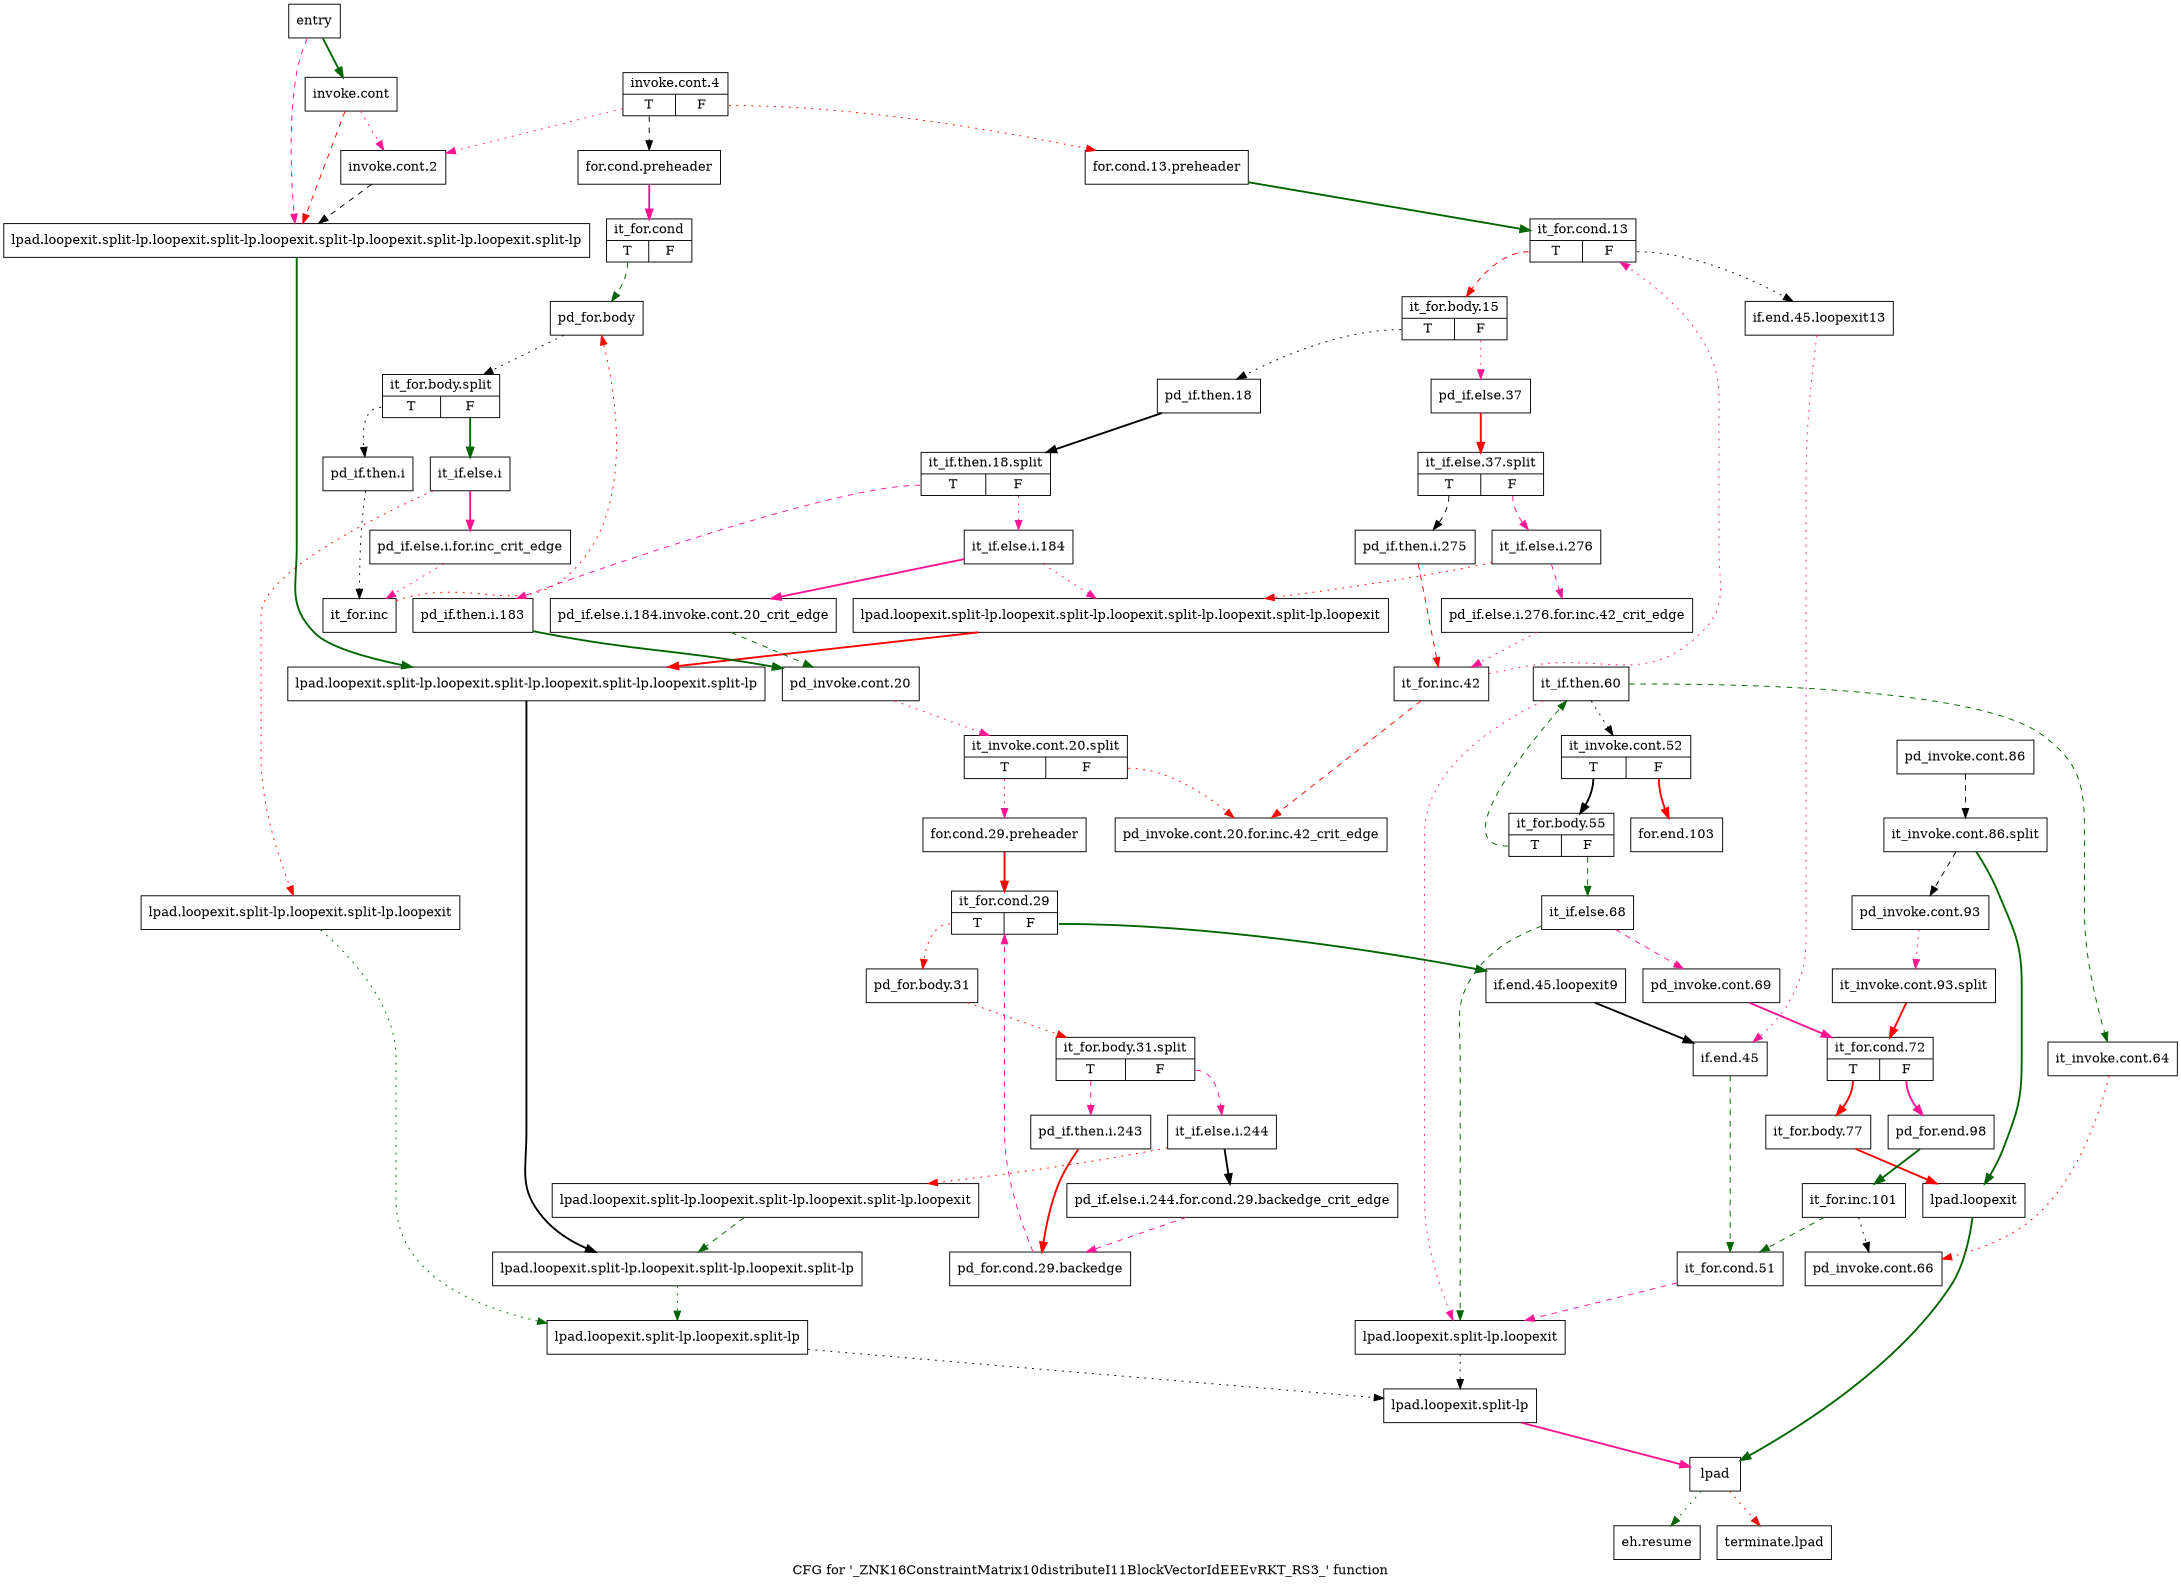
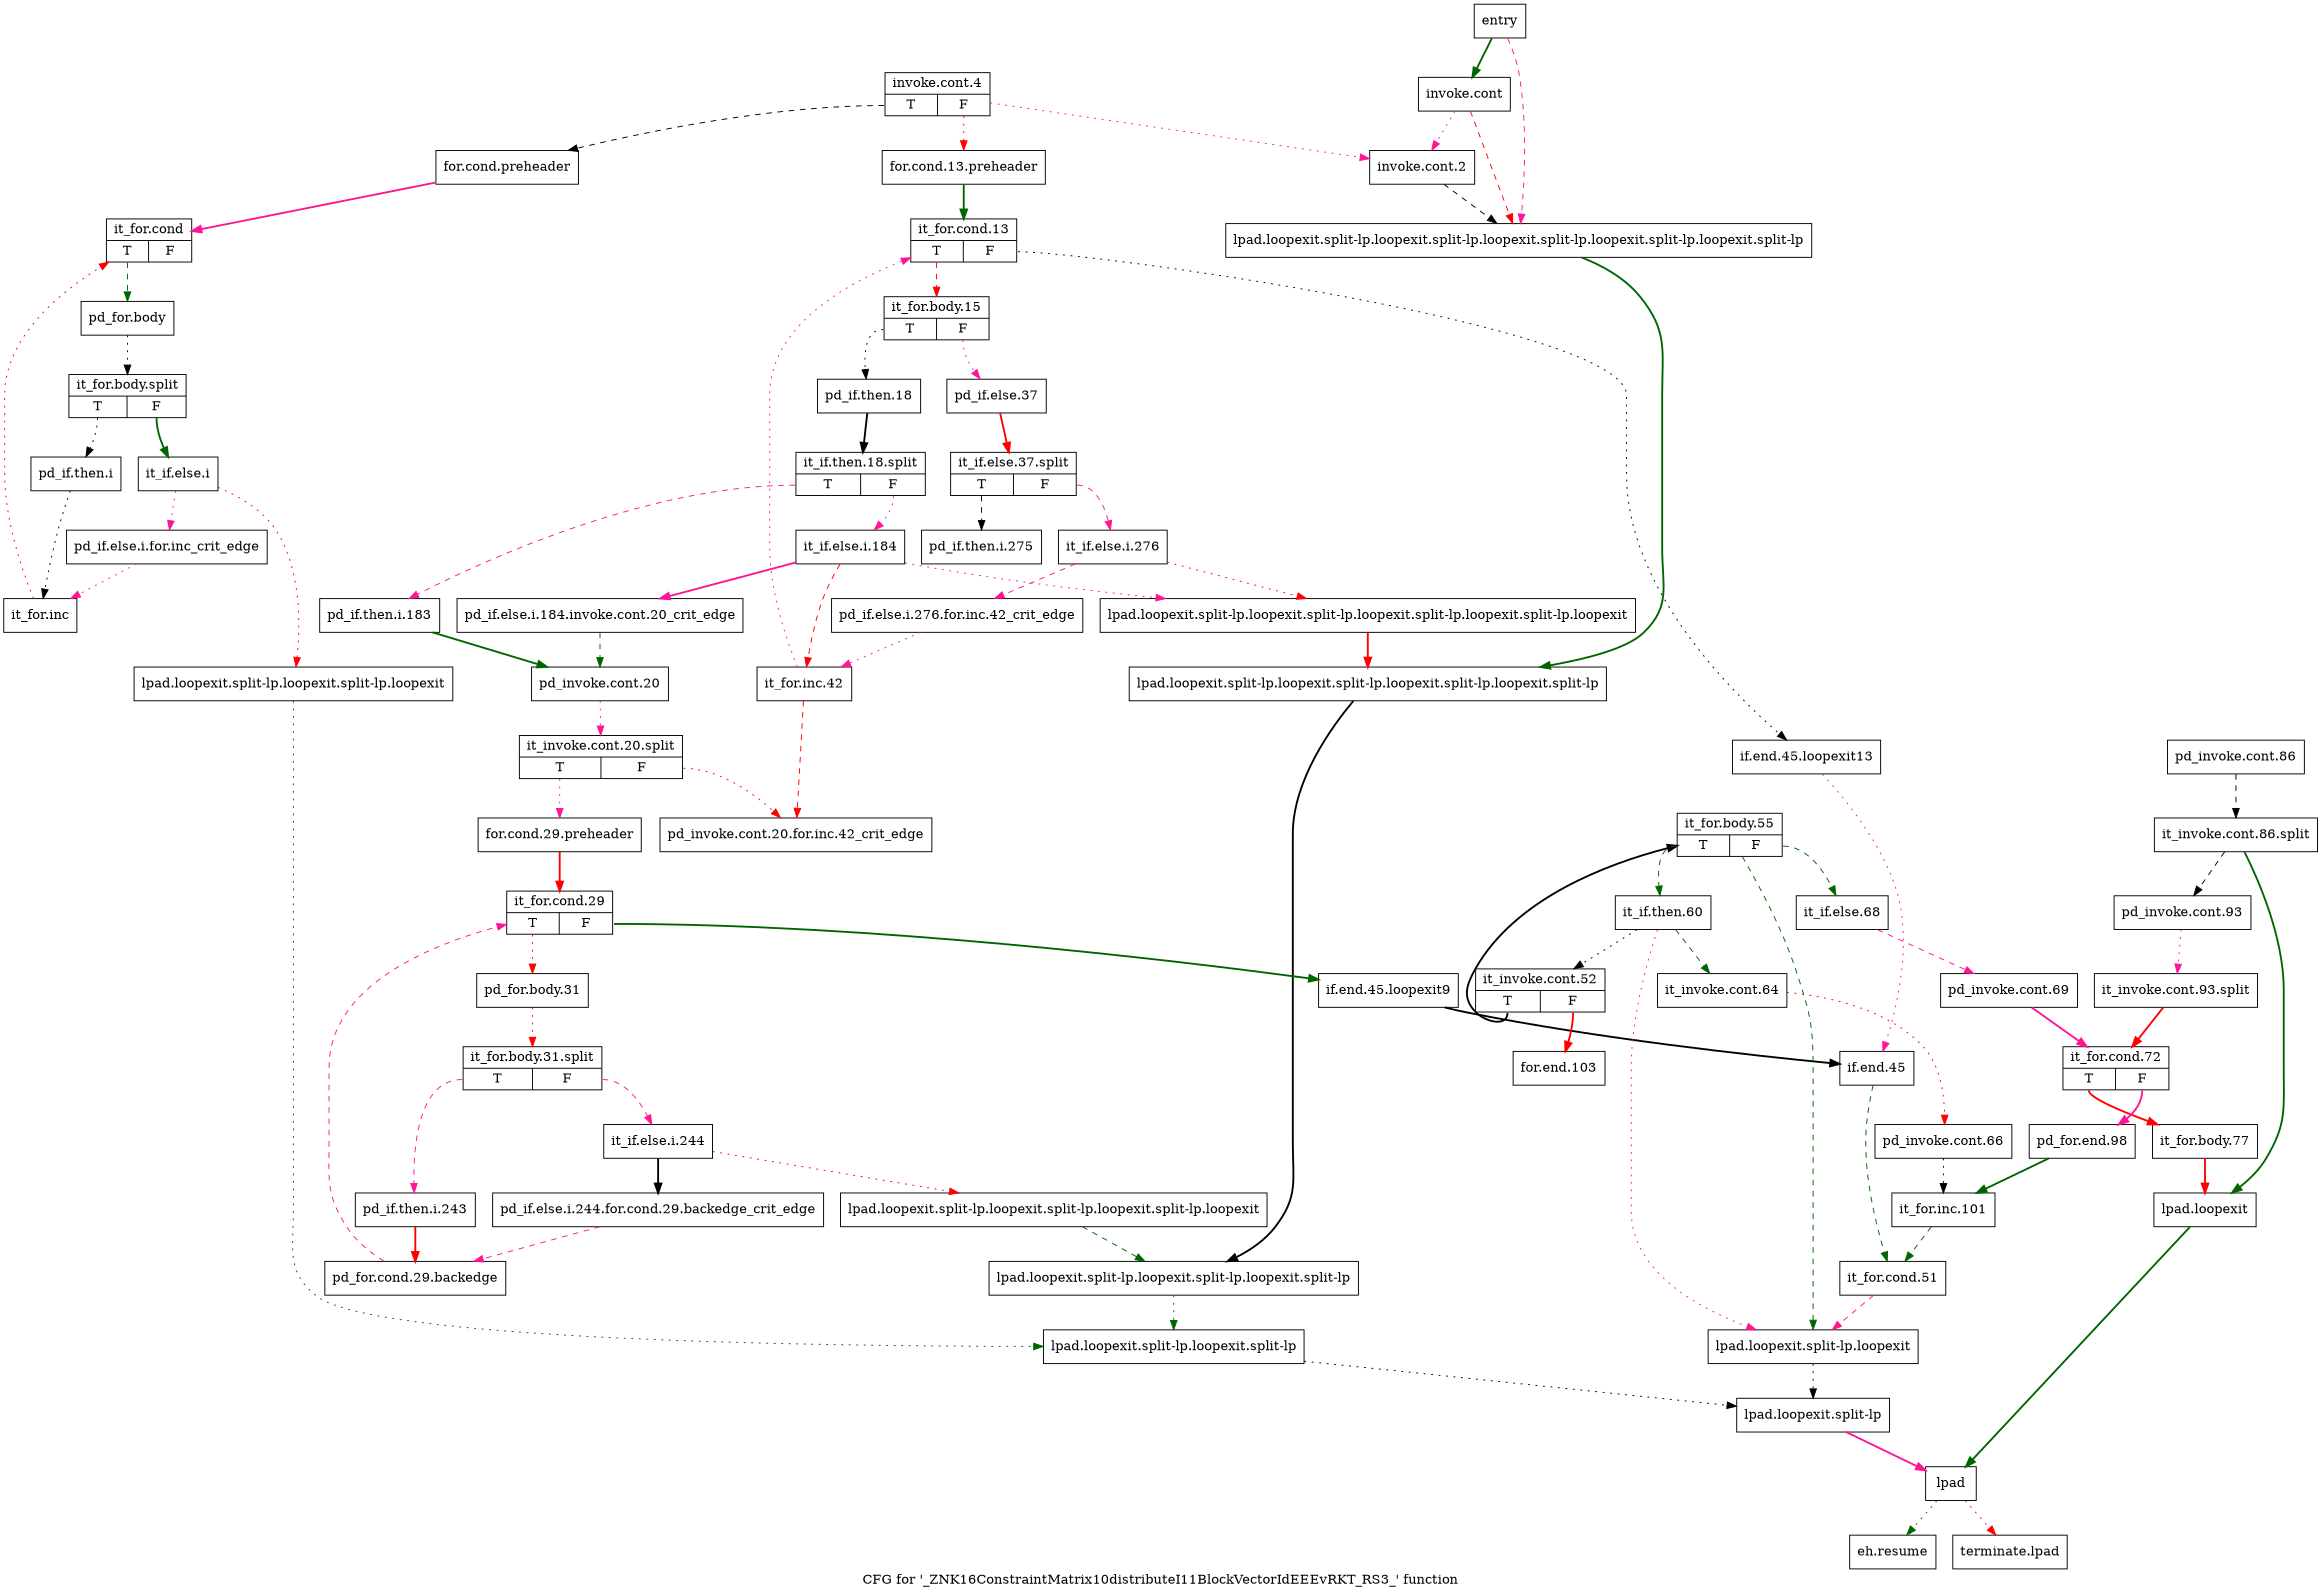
edge "it_if.else.i" -> "pd_if.else.i.for.inc_crit_edge": style bold -> dotted
edge "it_for.inc" -> "pd_for.body": now "it_for.inc" -> "it_for.cond"
edge "pd_if.then.i.275" -> "it_for.inc.42": now "it_if.else.i.184" -> "it_for.inc.42"
edge "it_if.else.68" -> "lpad.loopexit.split-lp.loopexit": now "it_for.body.55" -> "lpad.loopexit.split-lp.loopexit"
edge "it_for.inc.101" -> "pd_invoke.cont.66": reversed
